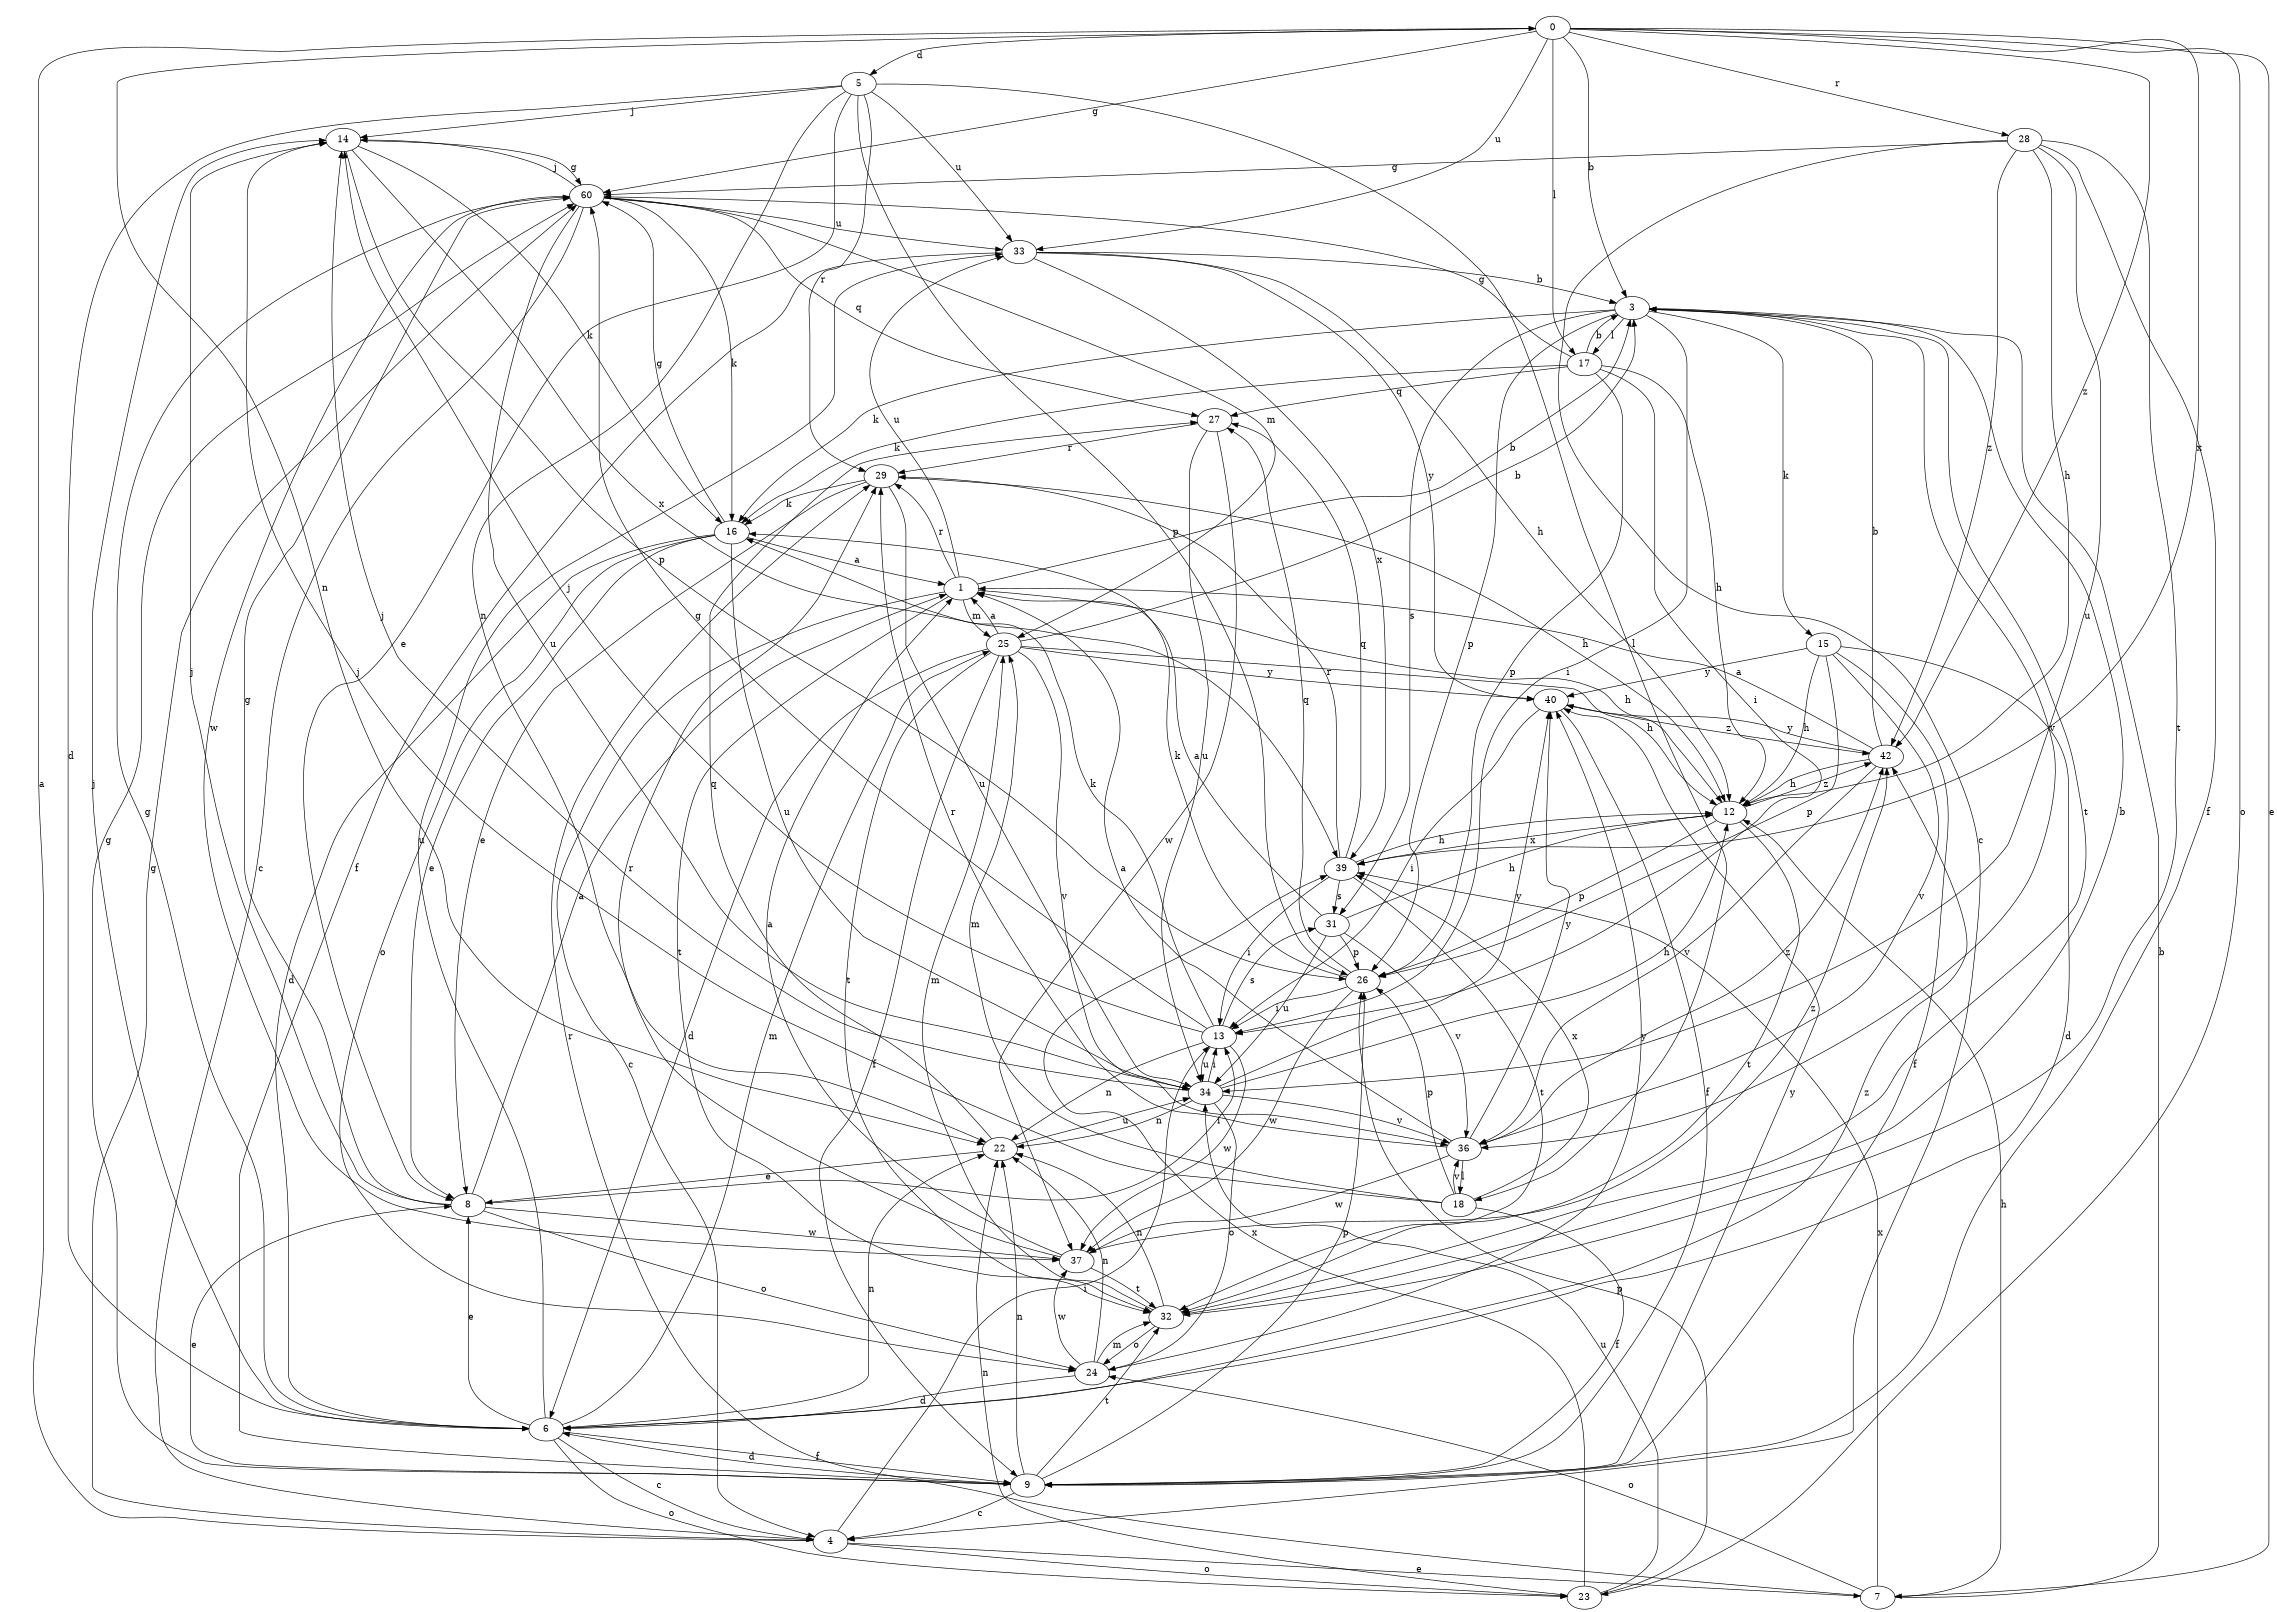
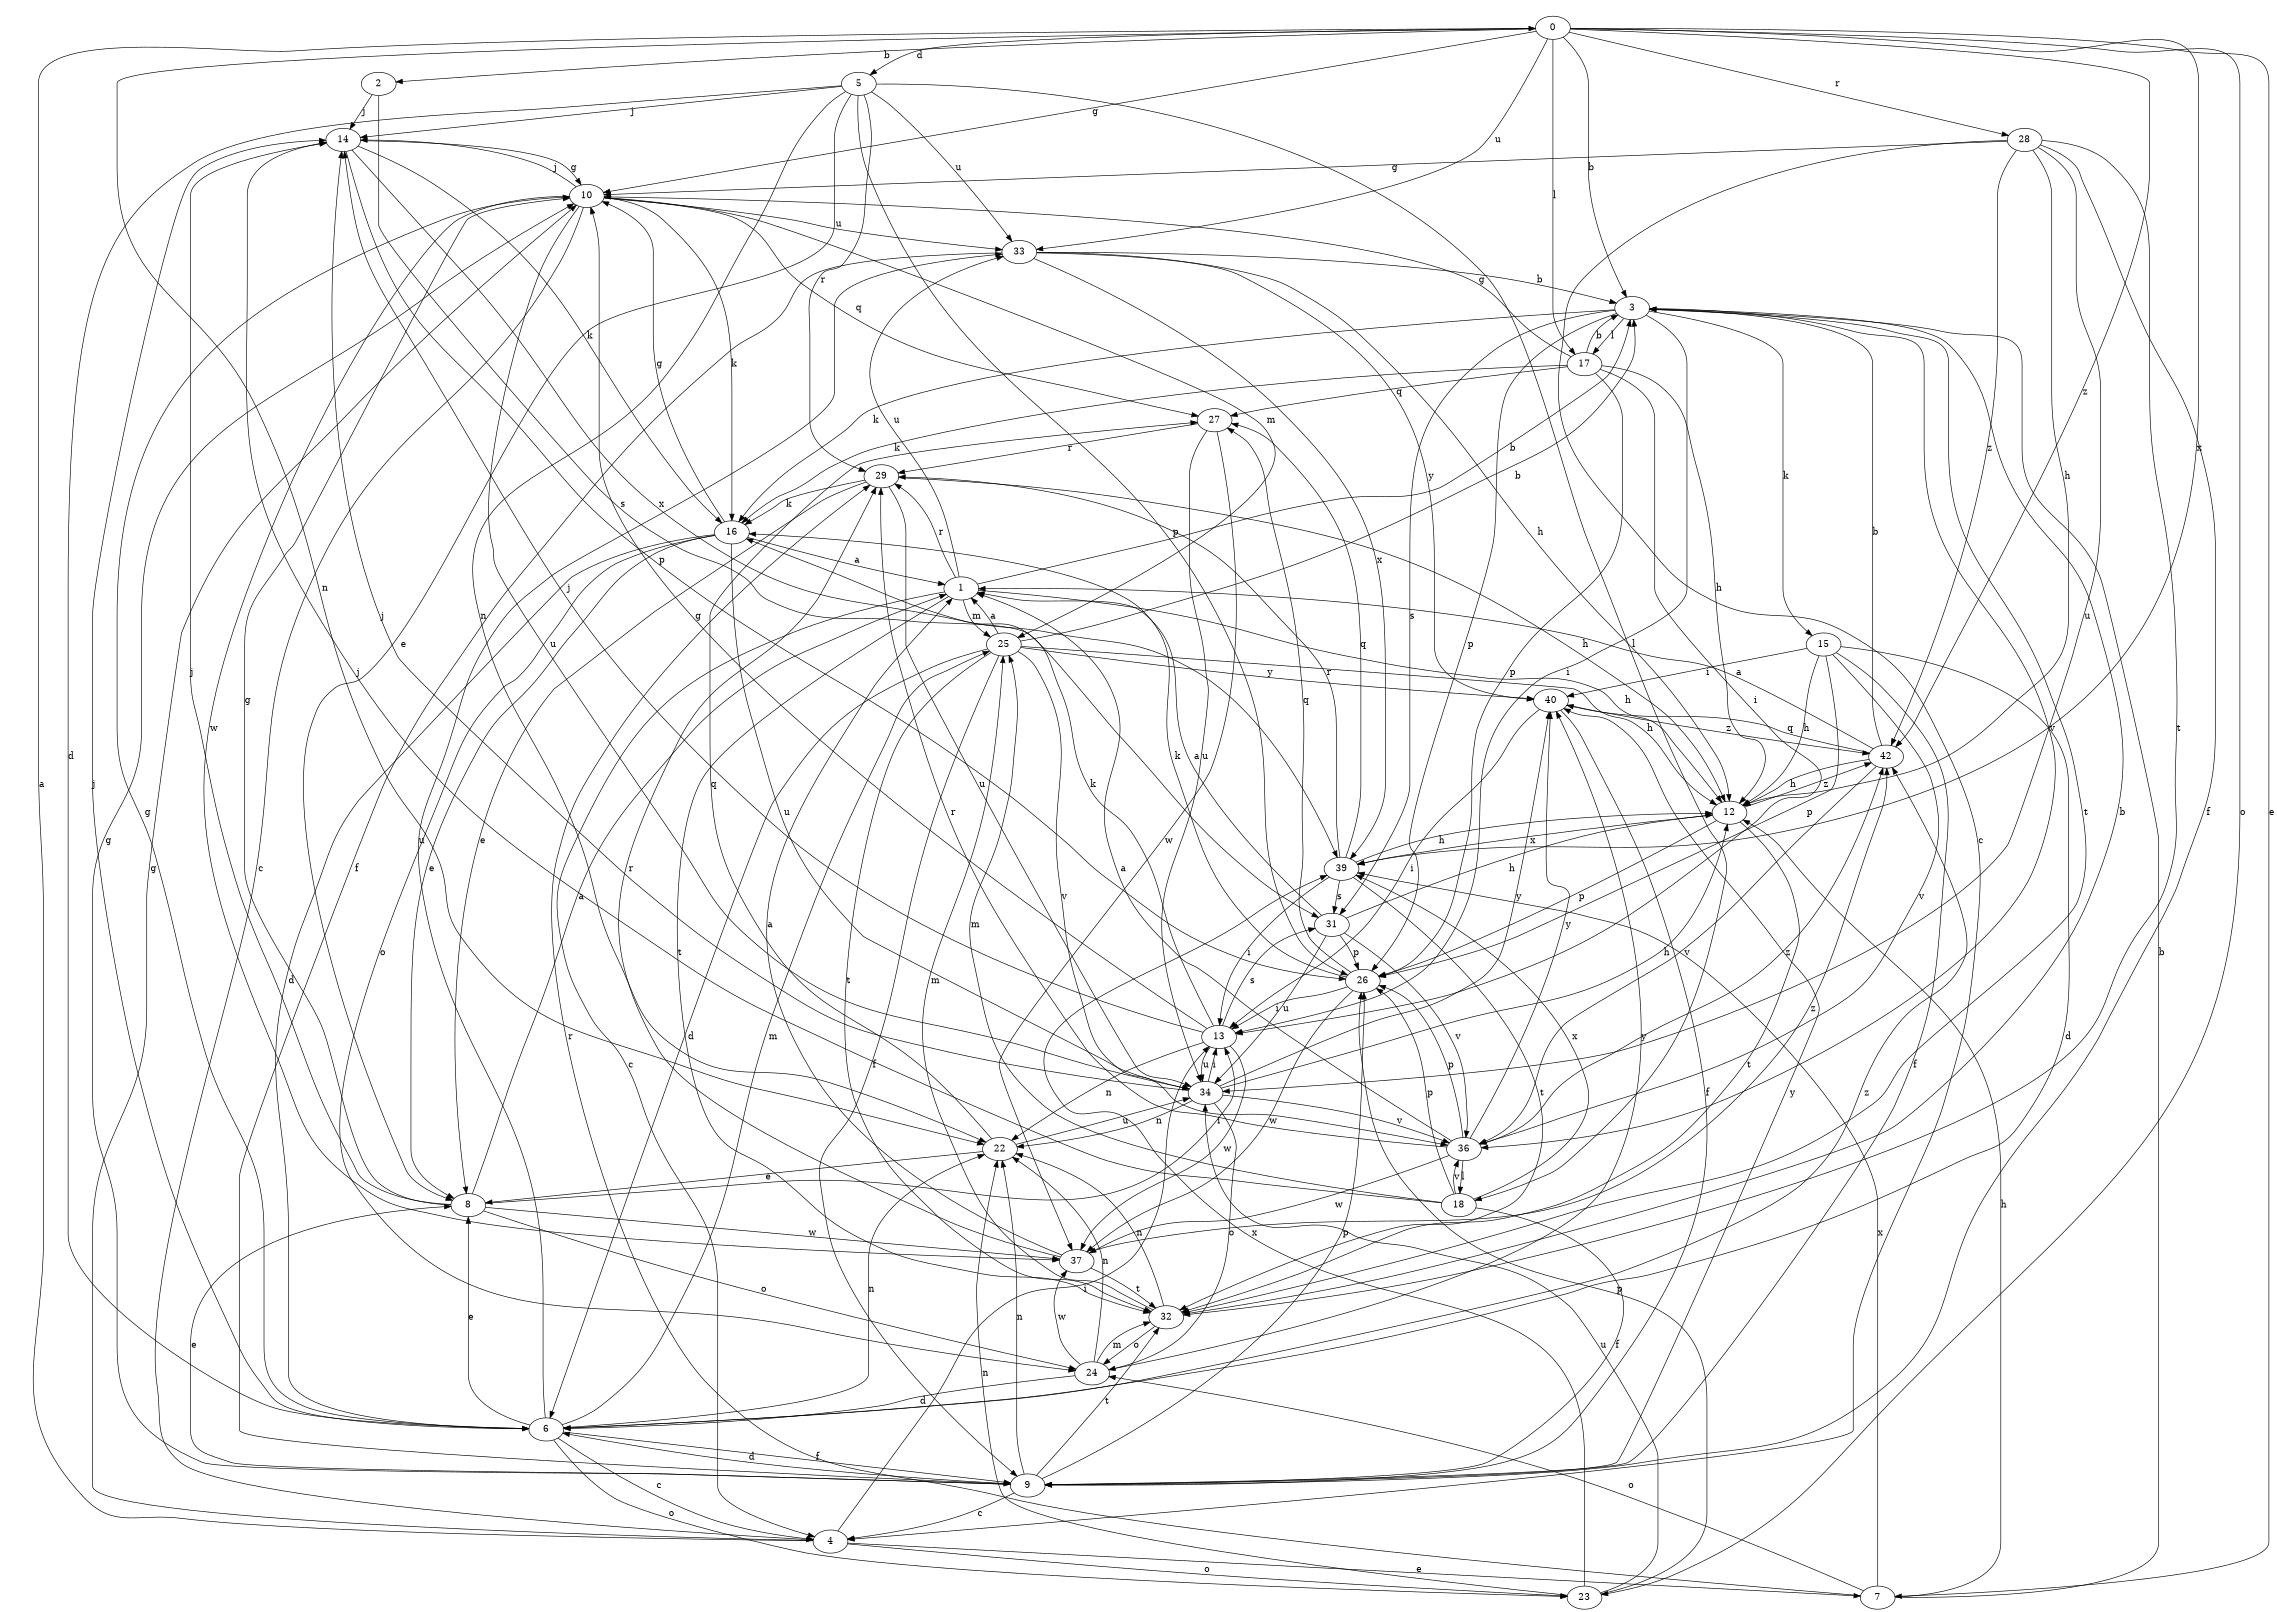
node "2": added
node "60": label "60" -> "10"
edge "15" -> "40": label "y" -> "i"
edge "42" -> "40": label "y" -> "q"
edge "36" -> "26": added, label "p"
